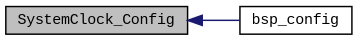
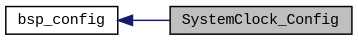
edge "bsp_config" -> "SystemClock_Config": reversed
